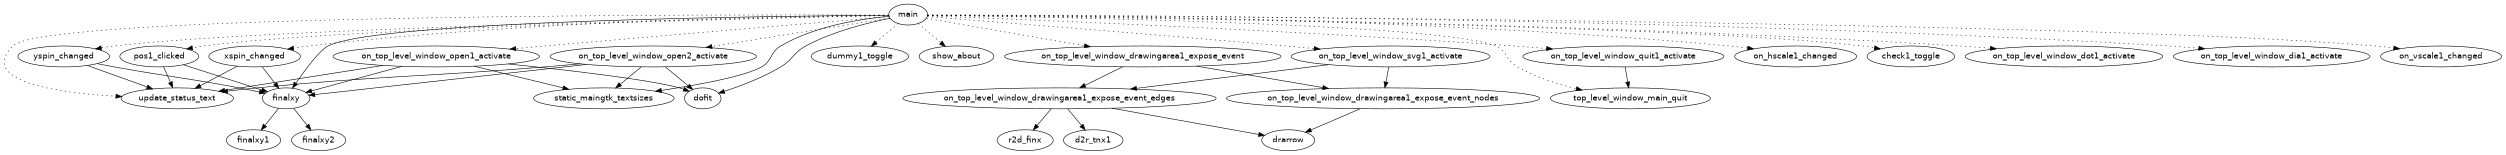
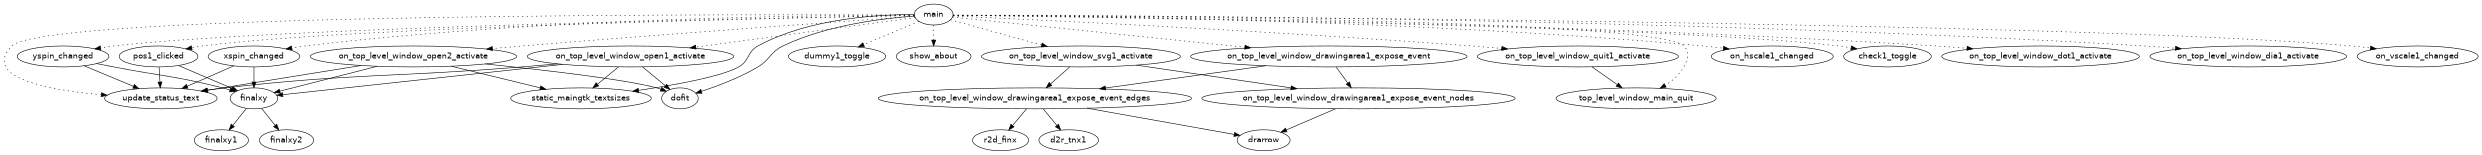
edge "main" -> "finalxy": removed
